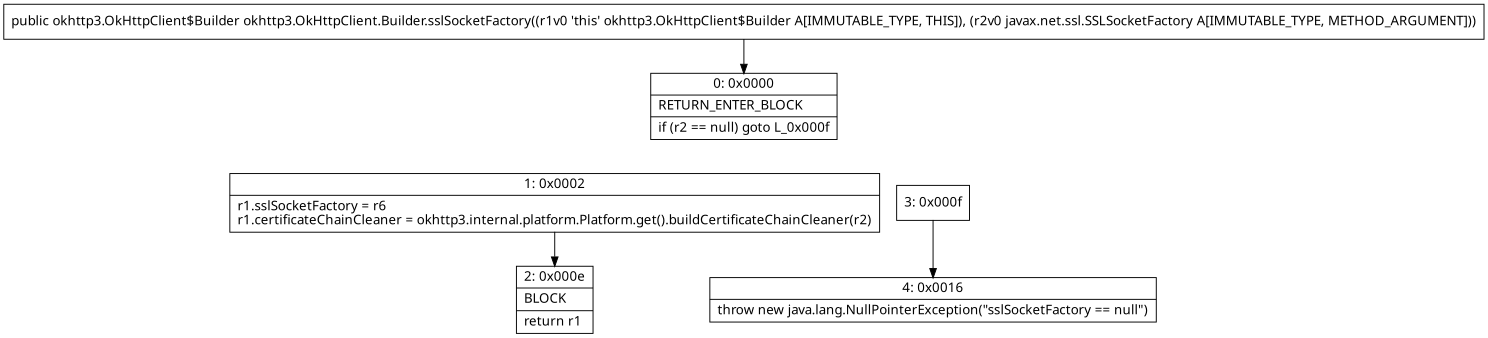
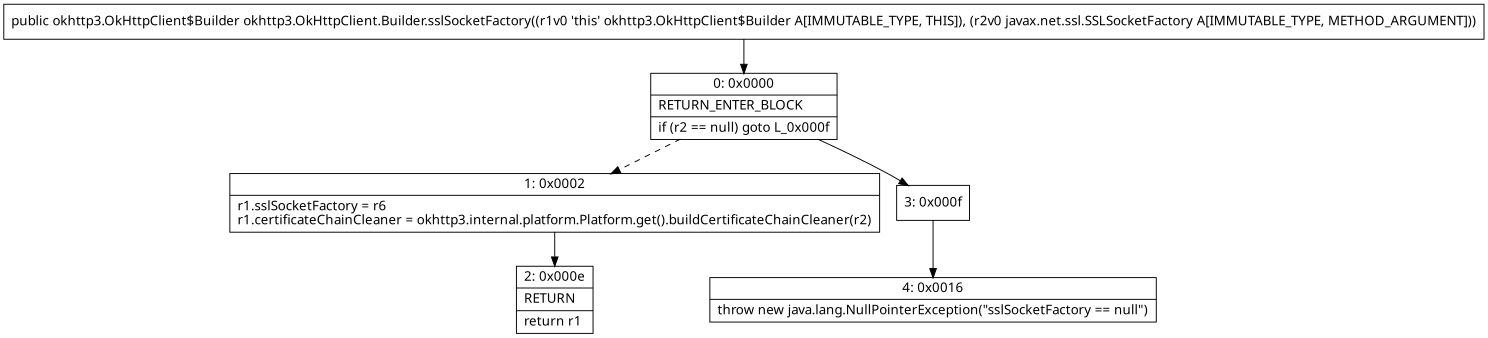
edge "0: 0x0000" -> "1: 0x0002": added
edge "0: 0x0000" -> "3: 0x000f": added
node "2: 0x000e": text "BLOCK" -> "RETURN"
